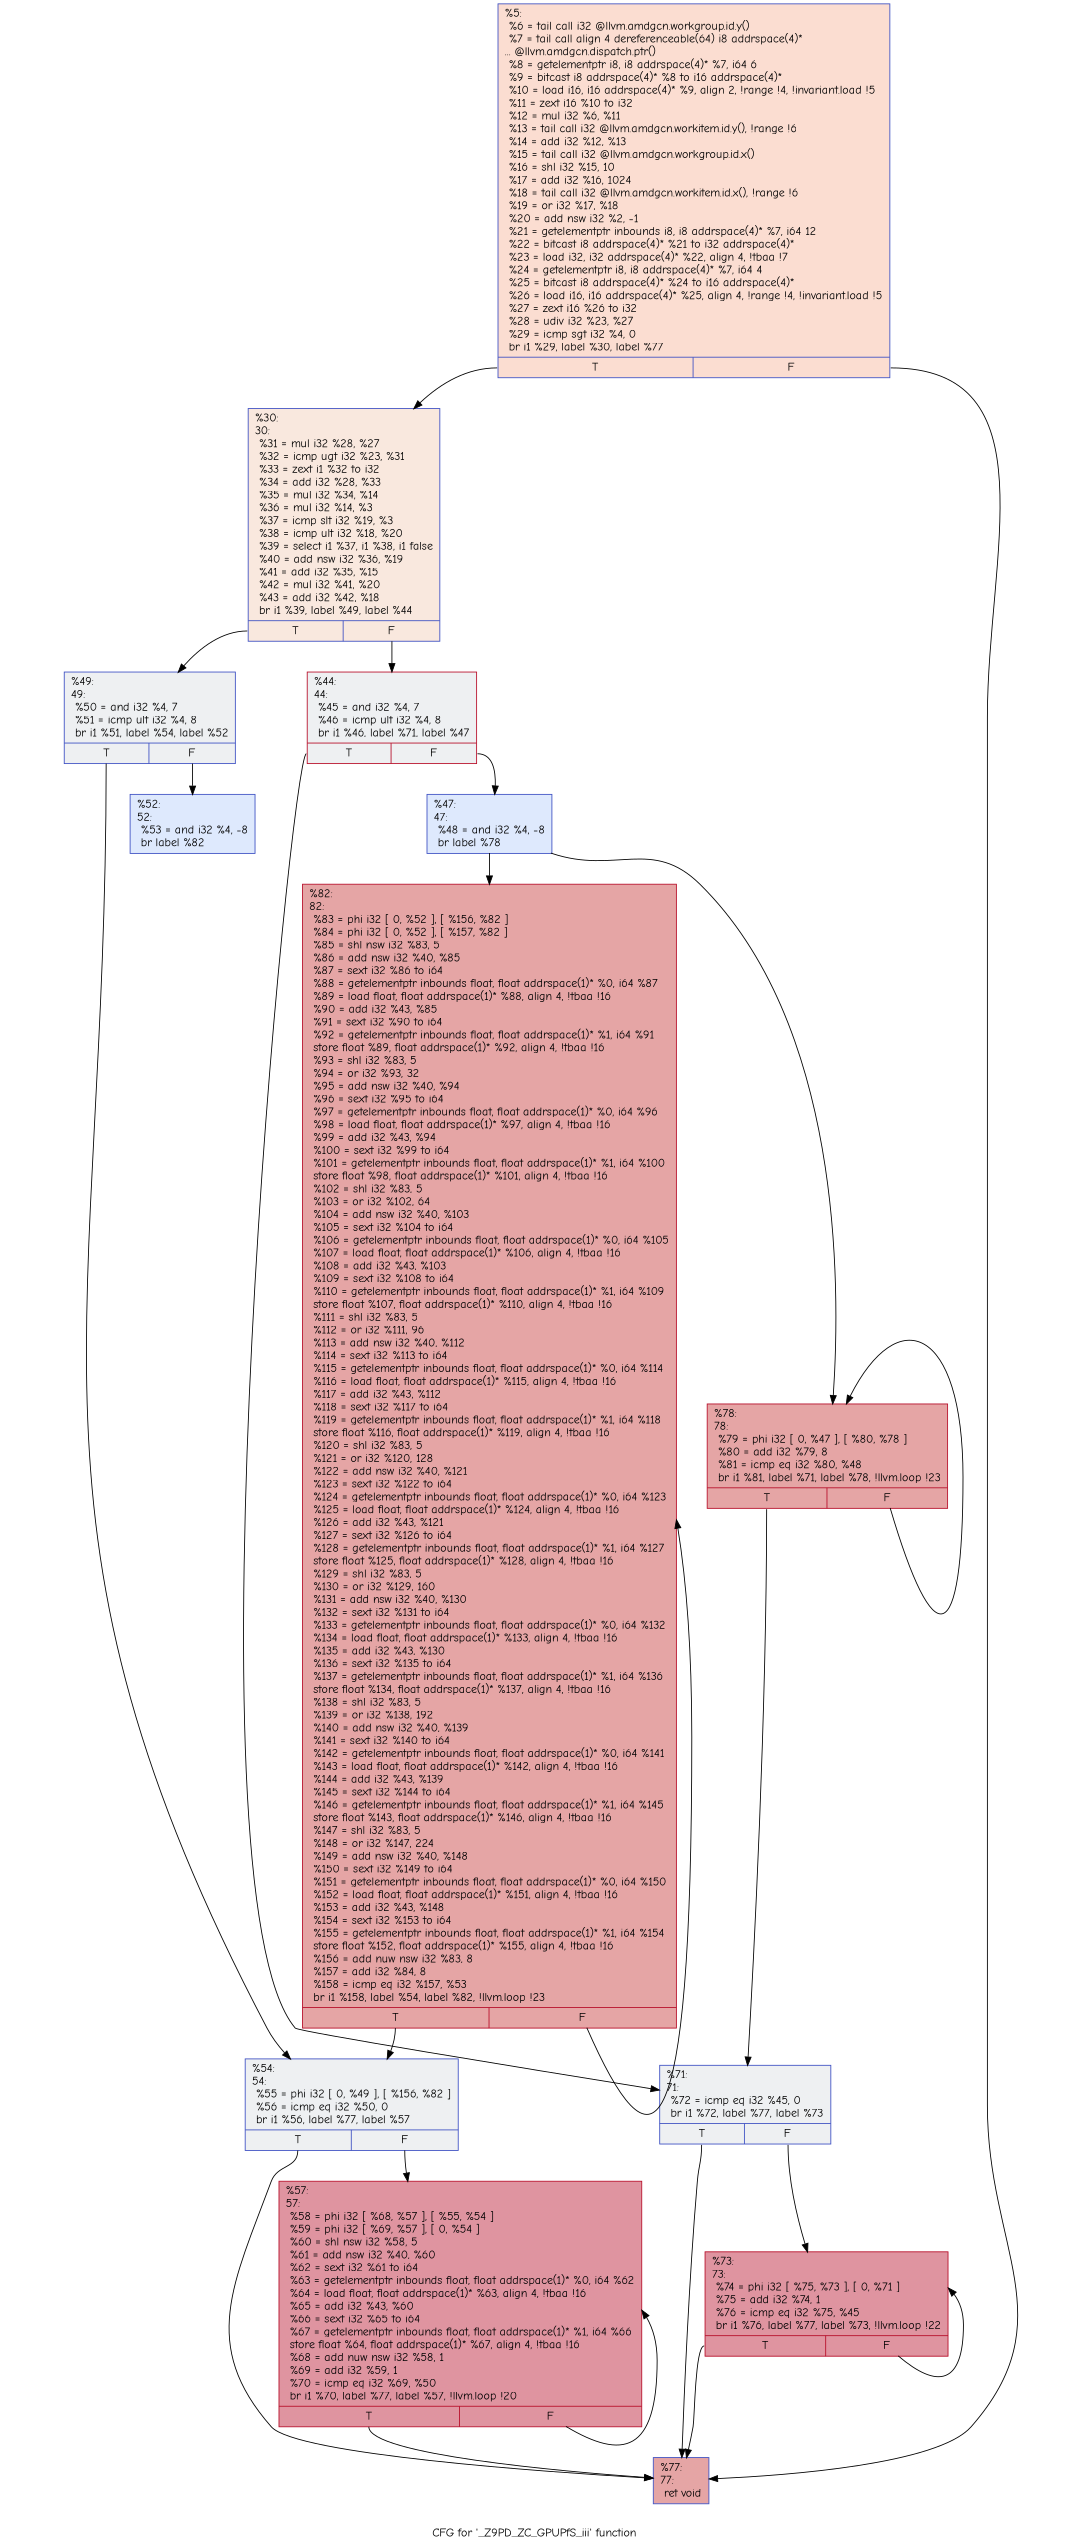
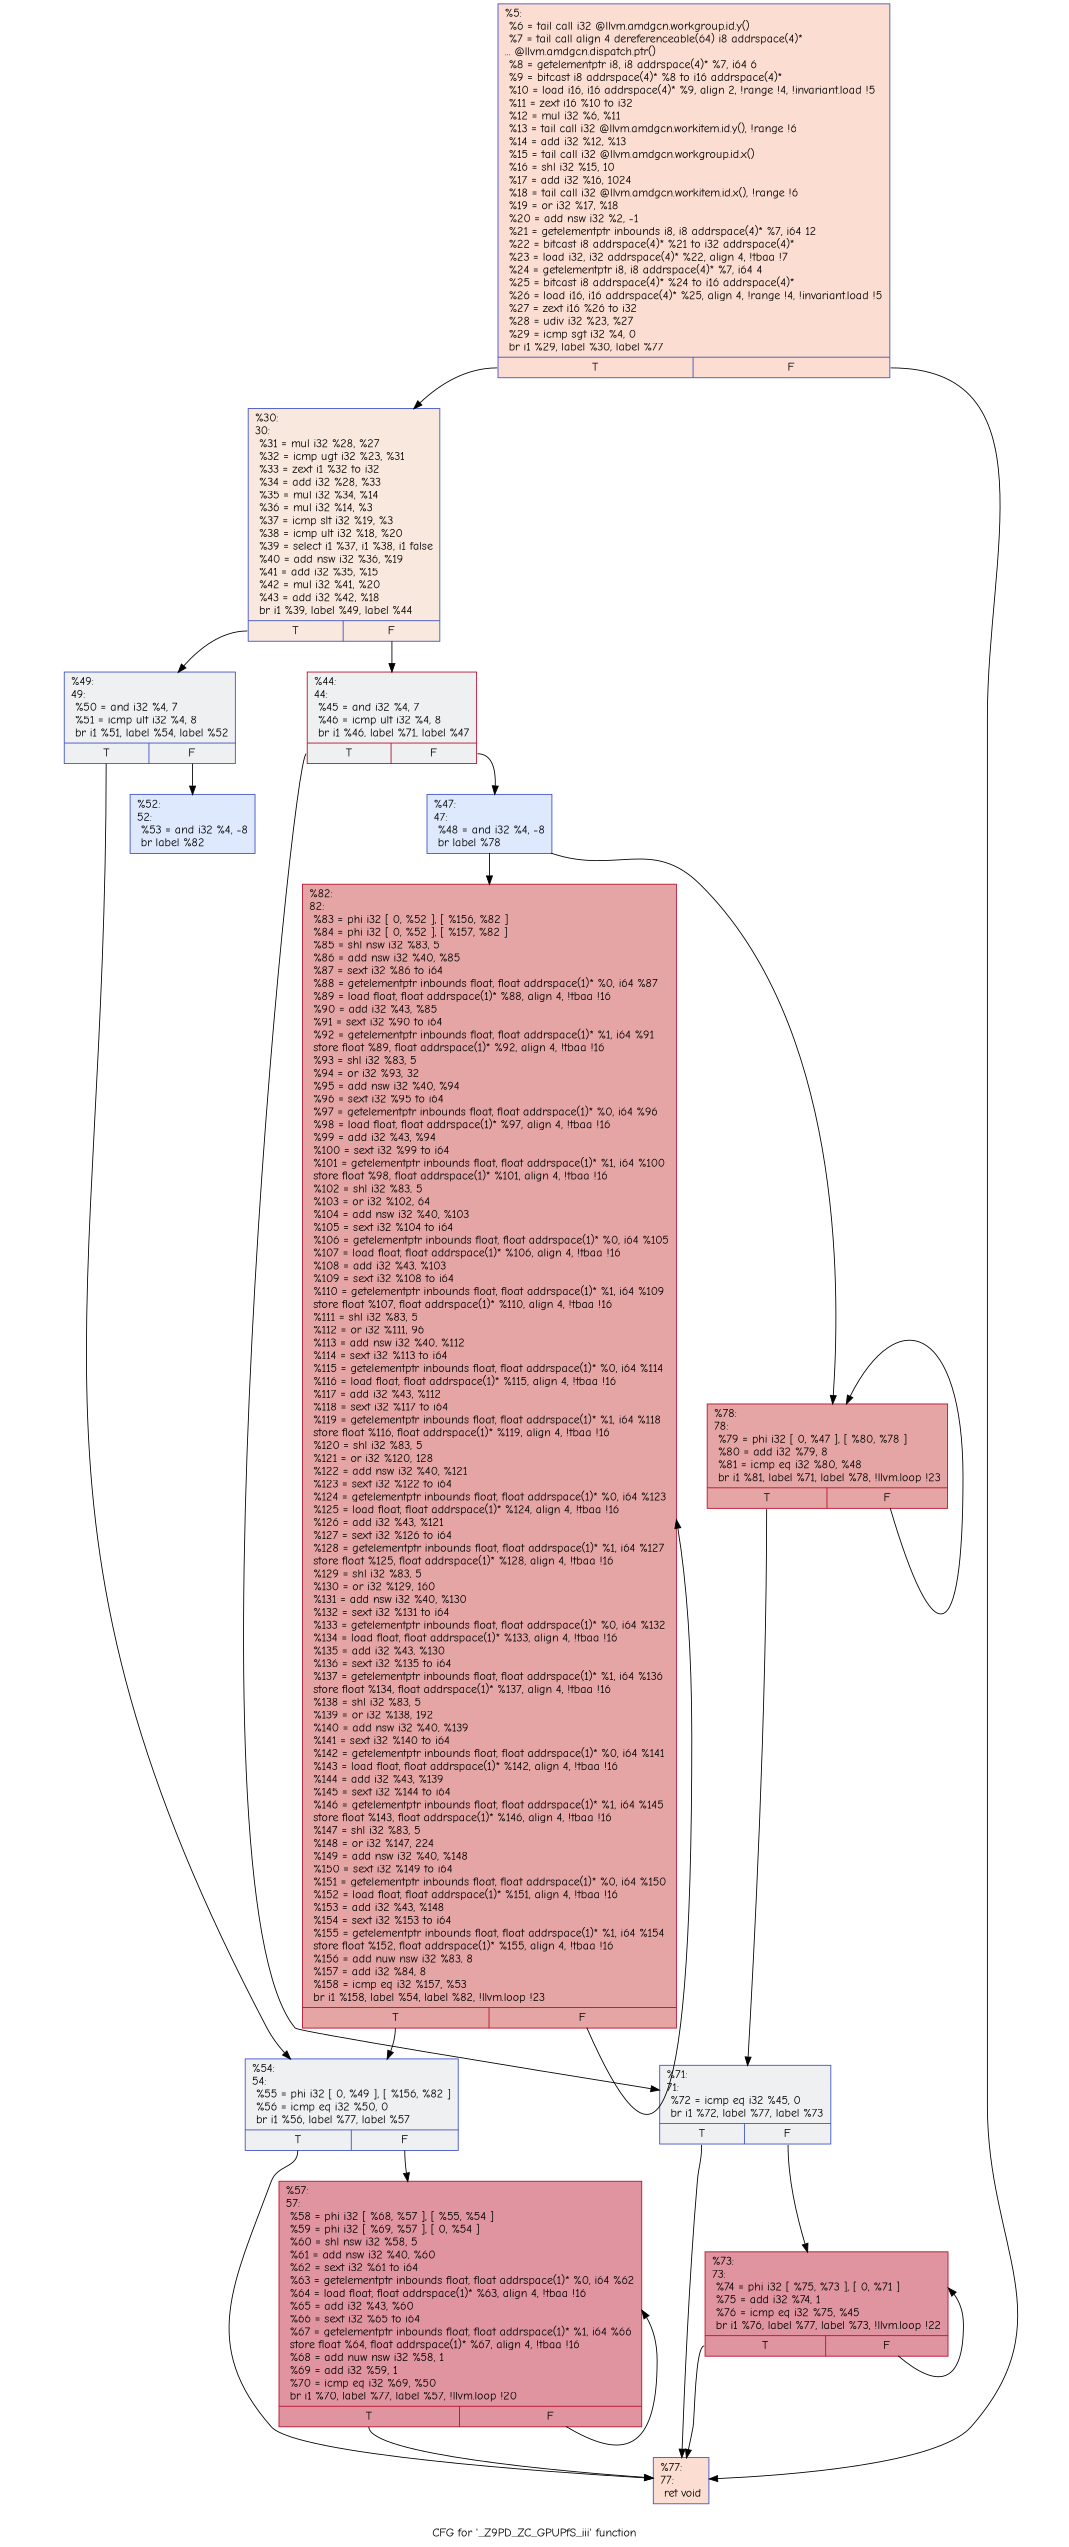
node "%77:": fillcolor #c5333470 -> #f7b39670
